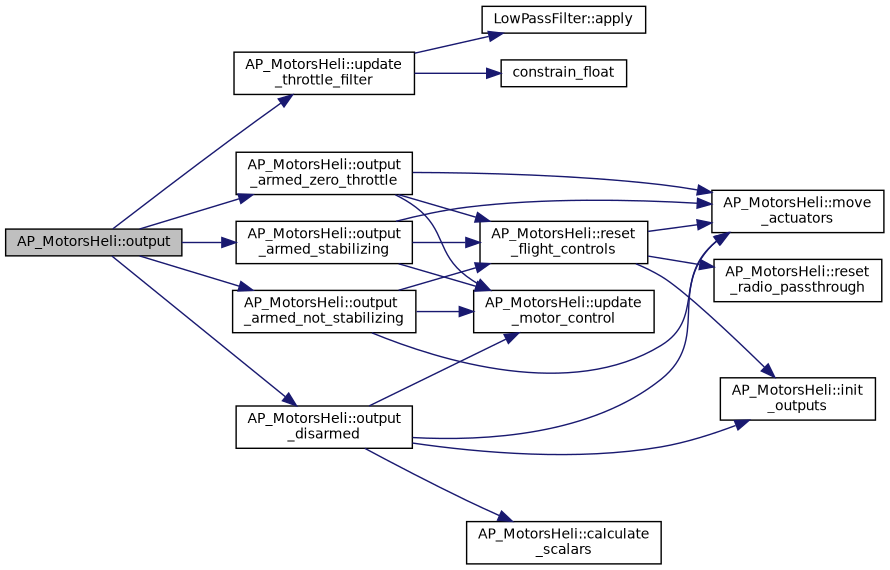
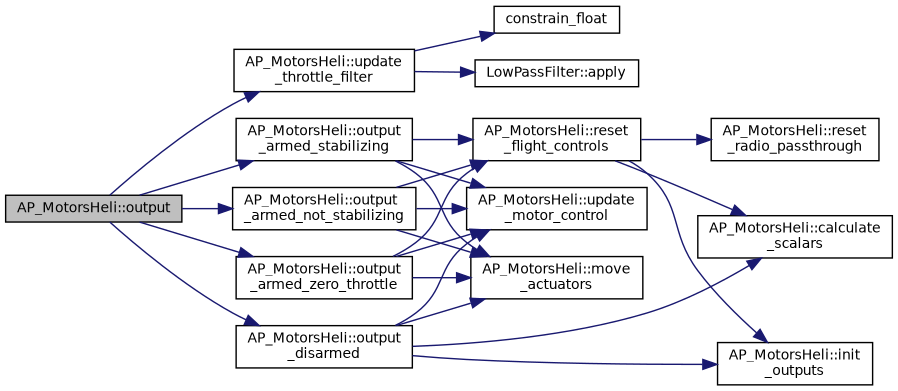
edge "AP_MotorsHeli::reset _flight_controls" -> "AP_MotorsHeli::move _actuators": now "AP_MotorsHeli::reset _flight_controls" -> "AP_MotorsHeli::calculate _scalars"
